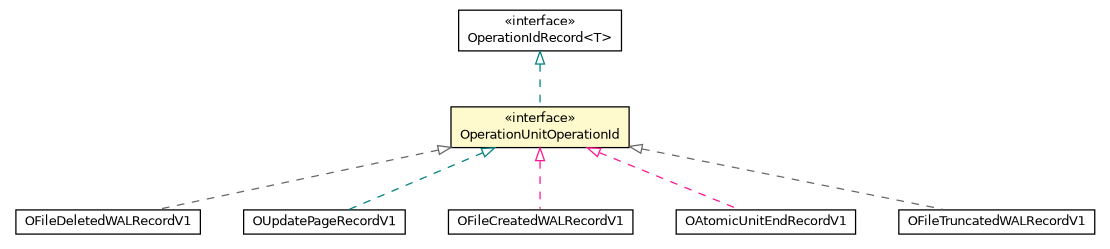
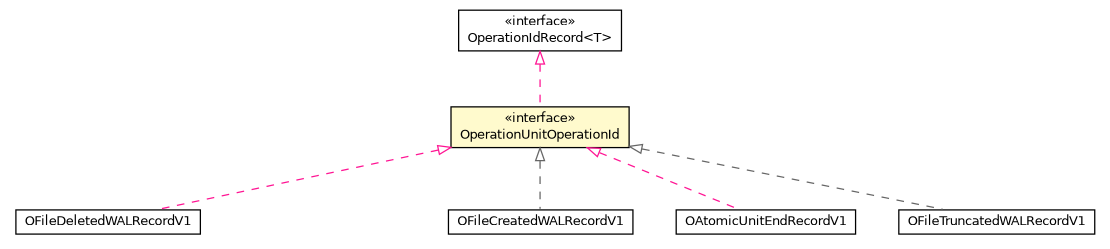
edge "OperationUnitOperationId" -> "OperationIdRecord<T>": color teal -> deeppink
edge "OFileDeletedWALRecordV1" -> "OperationUnitOperationId": color gray40 -> deeppink
edge "OFileCreatedWALRecordV1" -> "OperationUnitOperationId": color deeppink -> gray40
node "OUpdatePageRecordV1": removed
